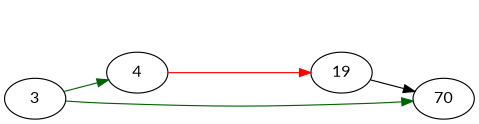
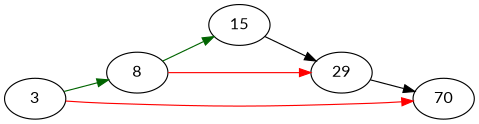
node "15": added
node "4": label "4" -> "8"
node "19": label "19" -> "29"
edge "3" -> "70": color darkgreen -> red
